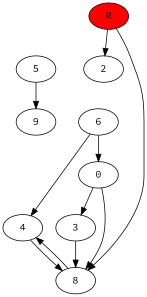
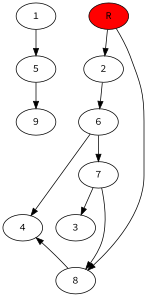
node "1": added
edge "2" -> "6": added
node "0": label "0" -> "7"
edge "3" -> "8": removed
edge "4" -> "8": removed
